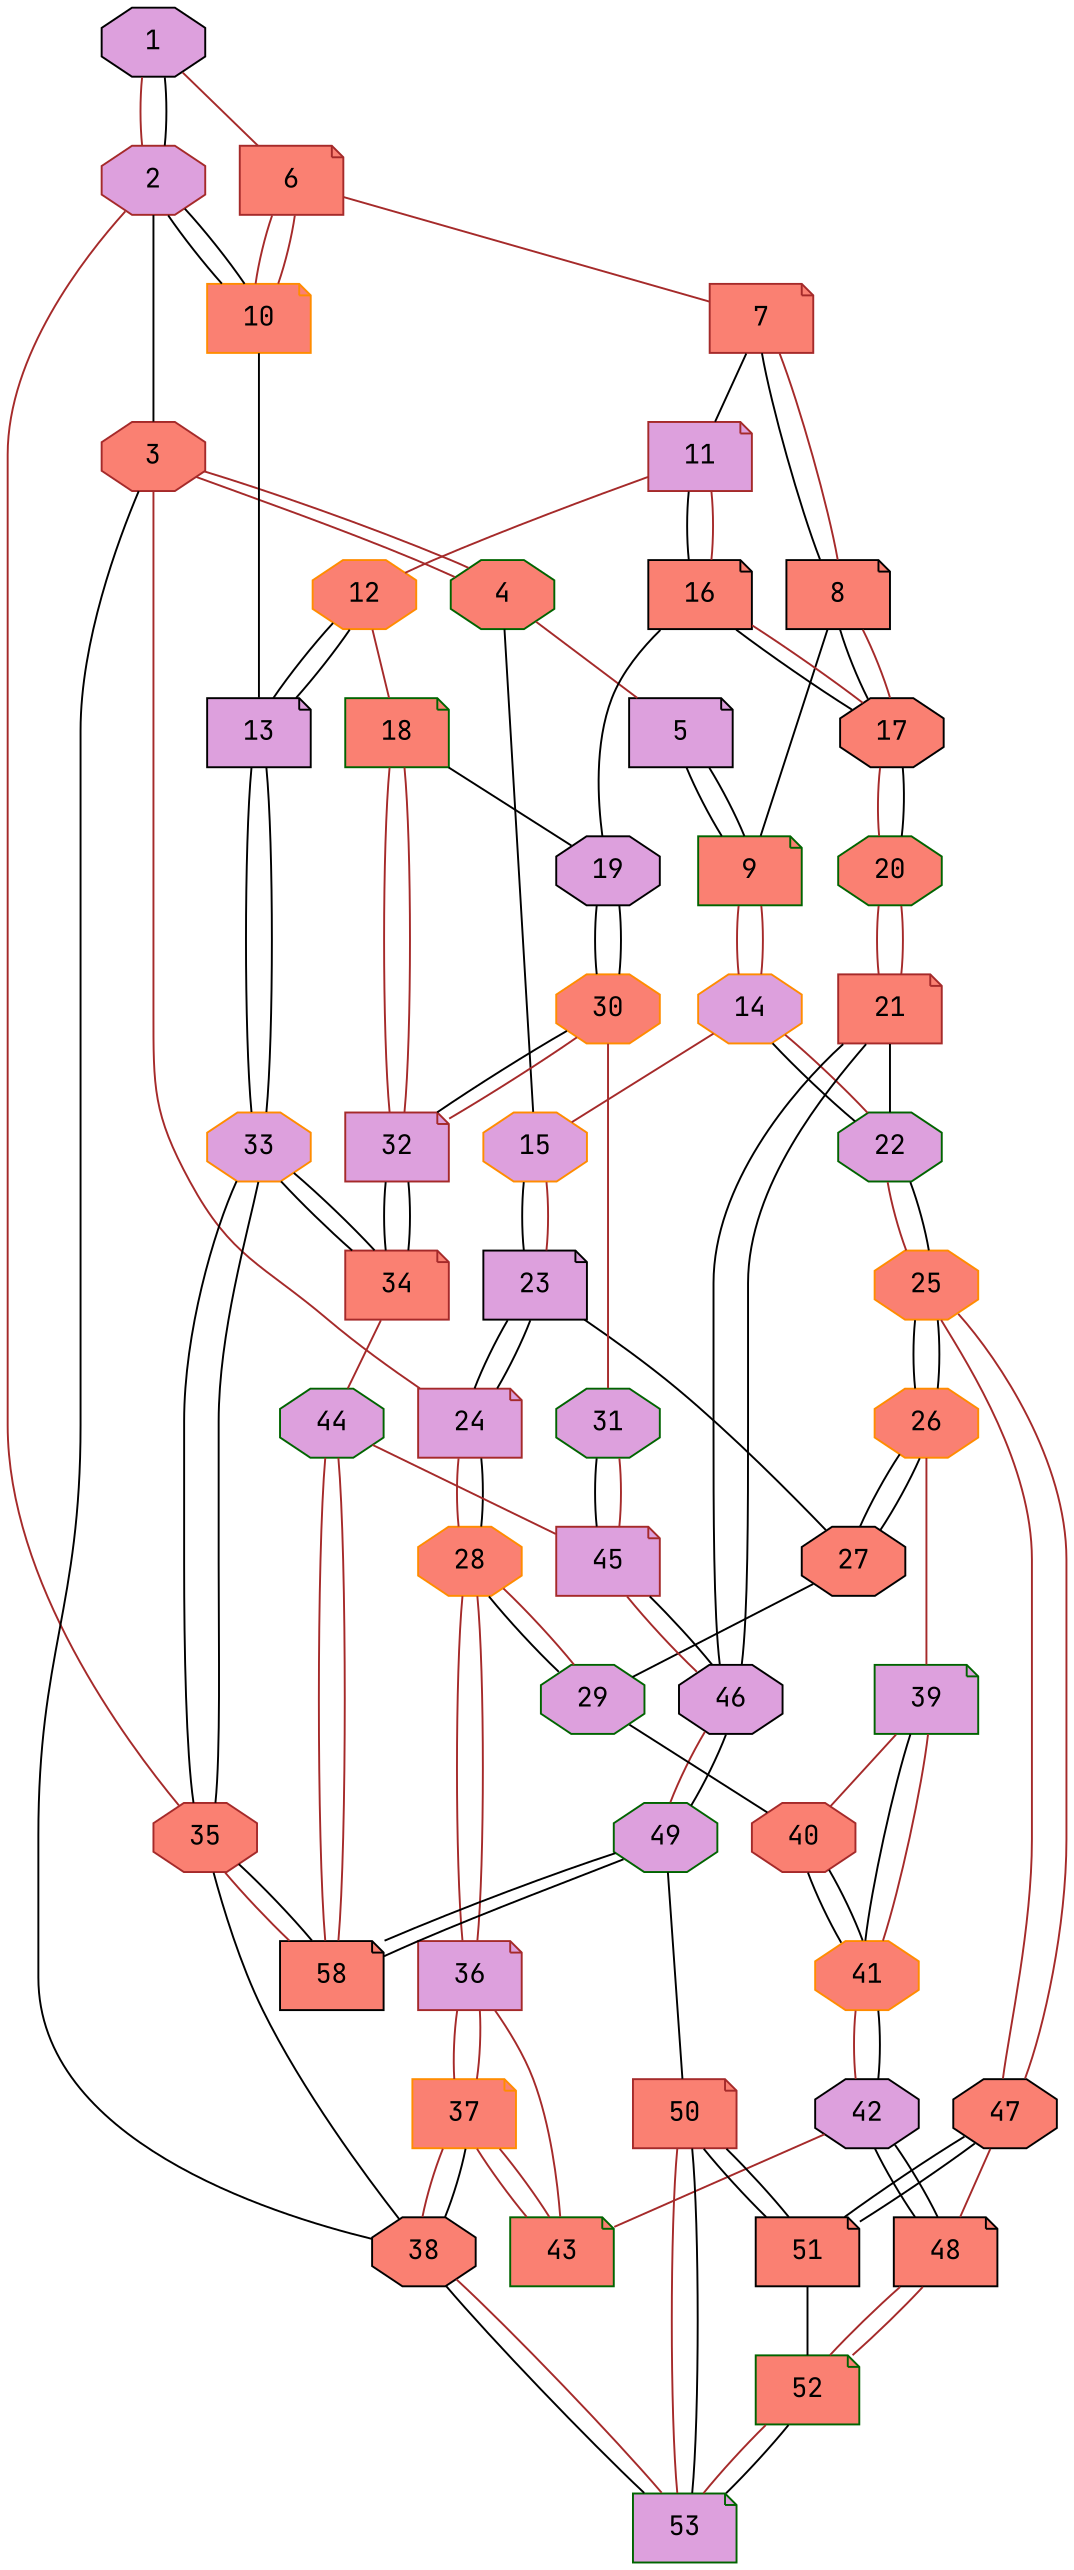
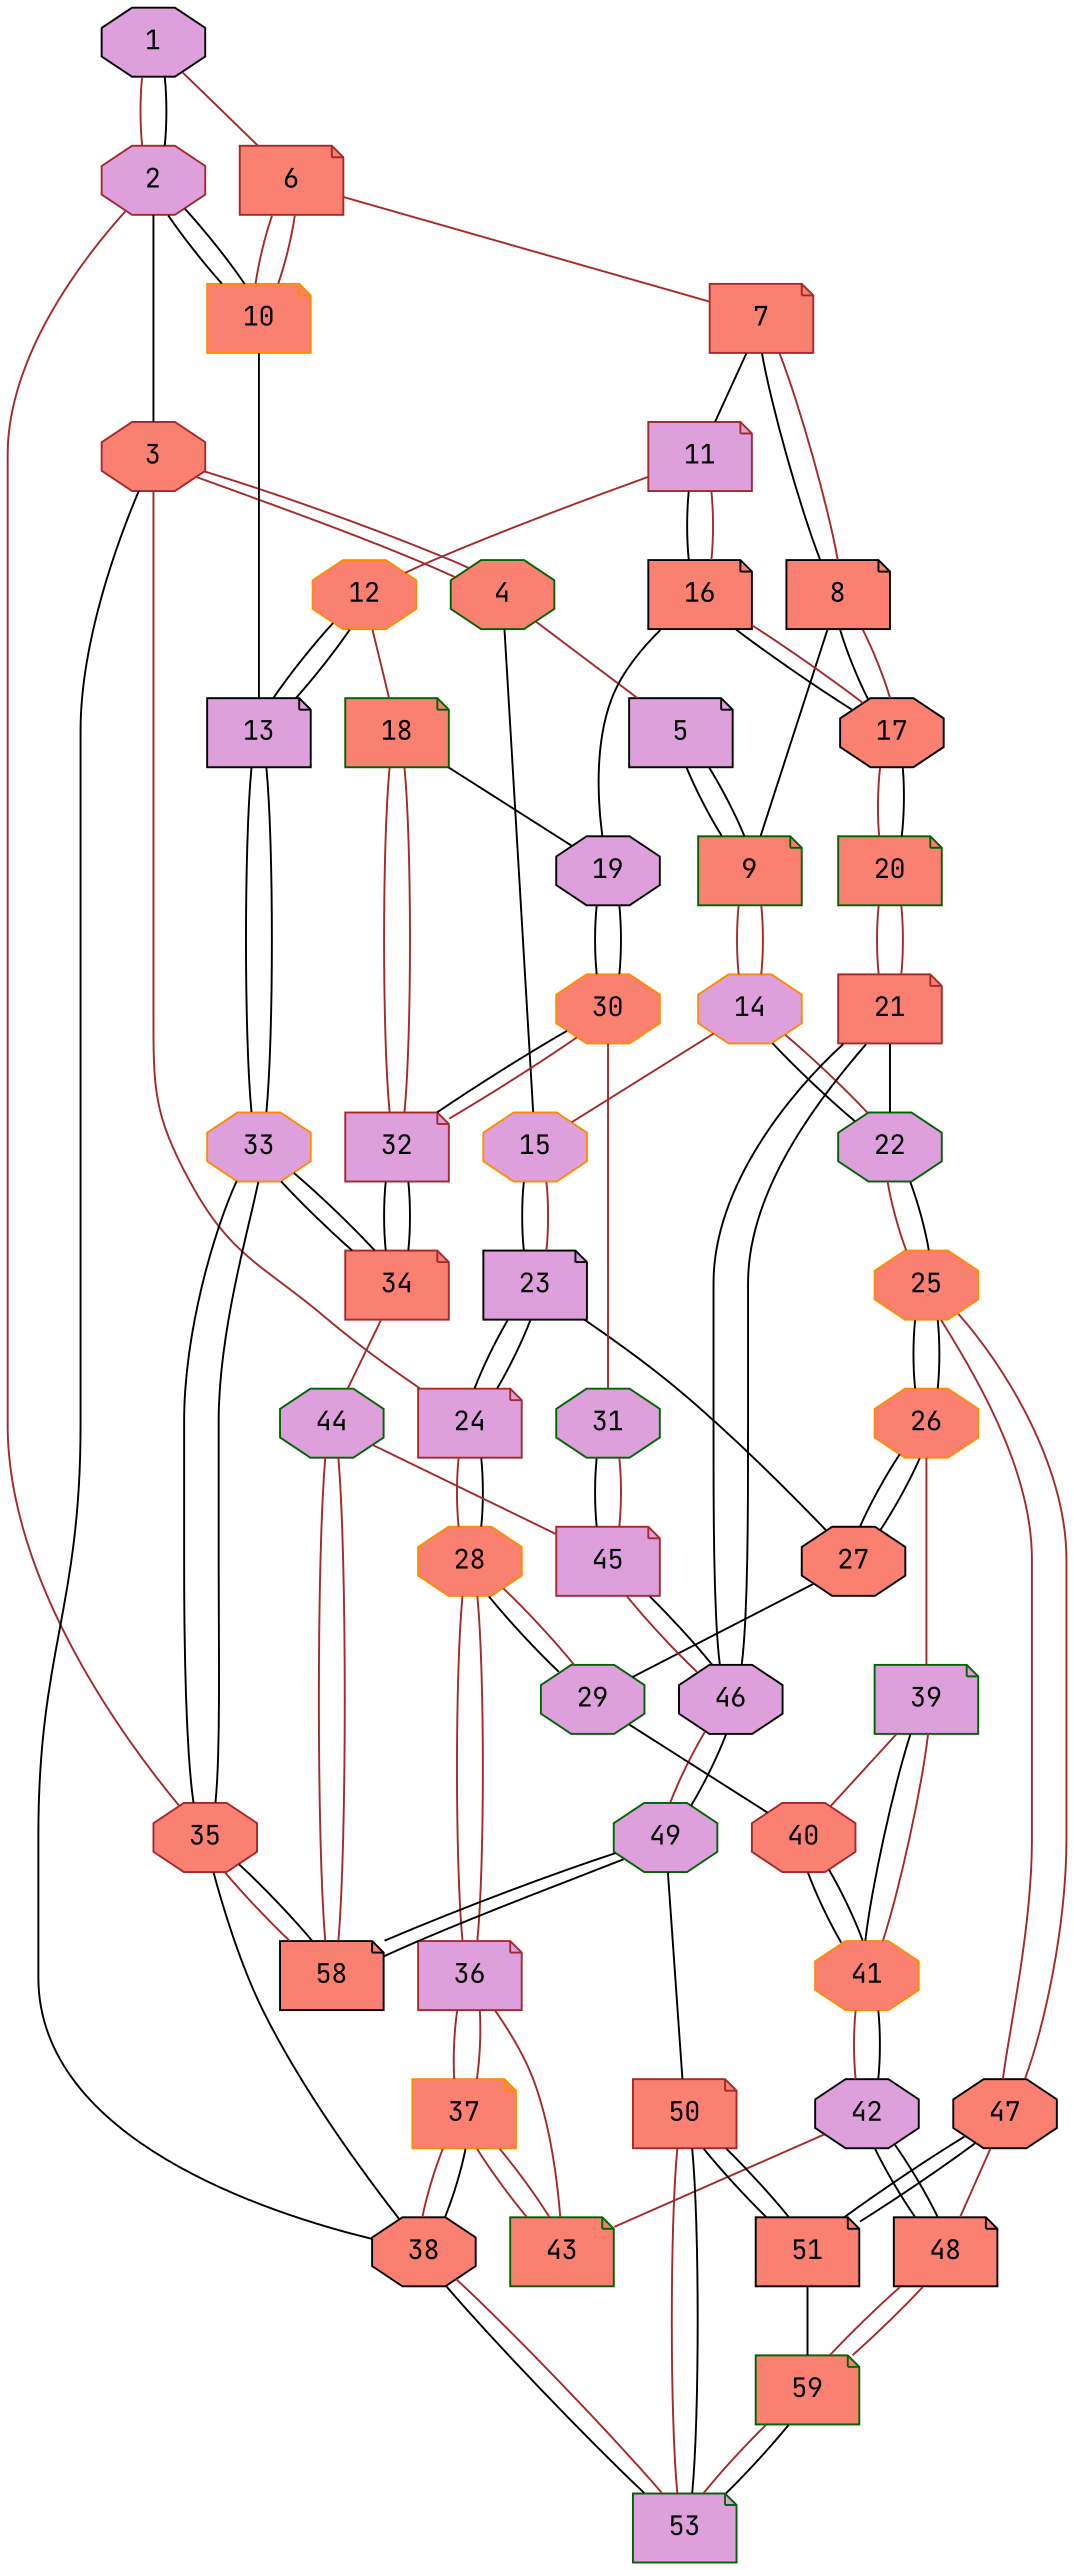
node "20": shape octagon -> note
node "52": label "52" -> "59"
